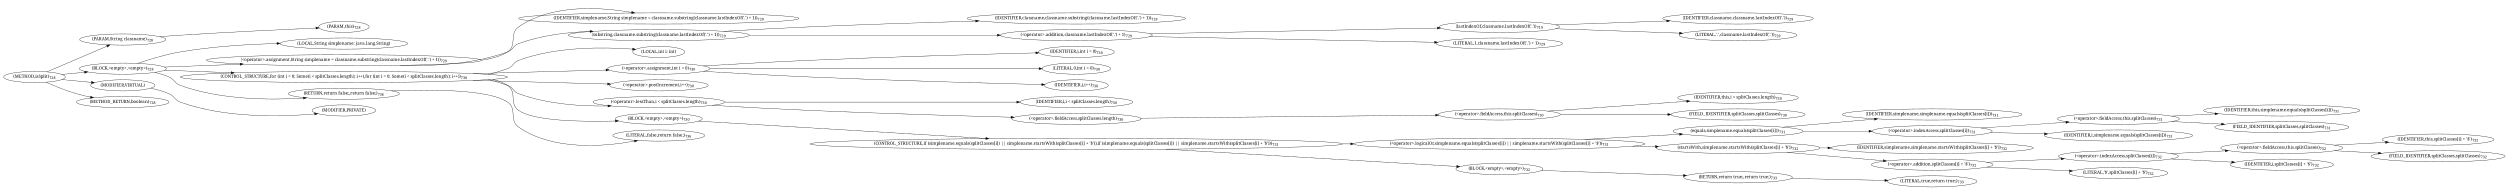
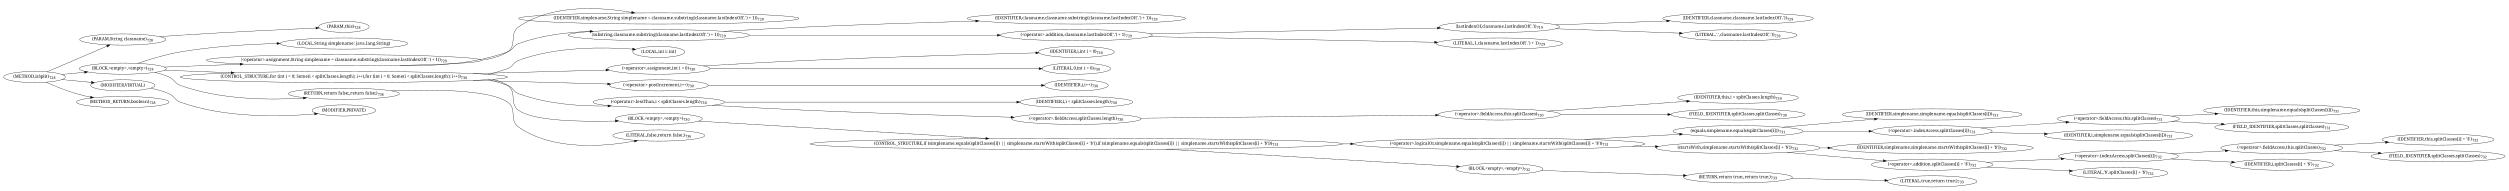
edge "(<operator>.assignment,int i = 0)" -> "(IDENTIFIER,i,i++)": now "(<operator>.postIncrement,i++)" -> "(IDENTIFIER,i,i++)"
